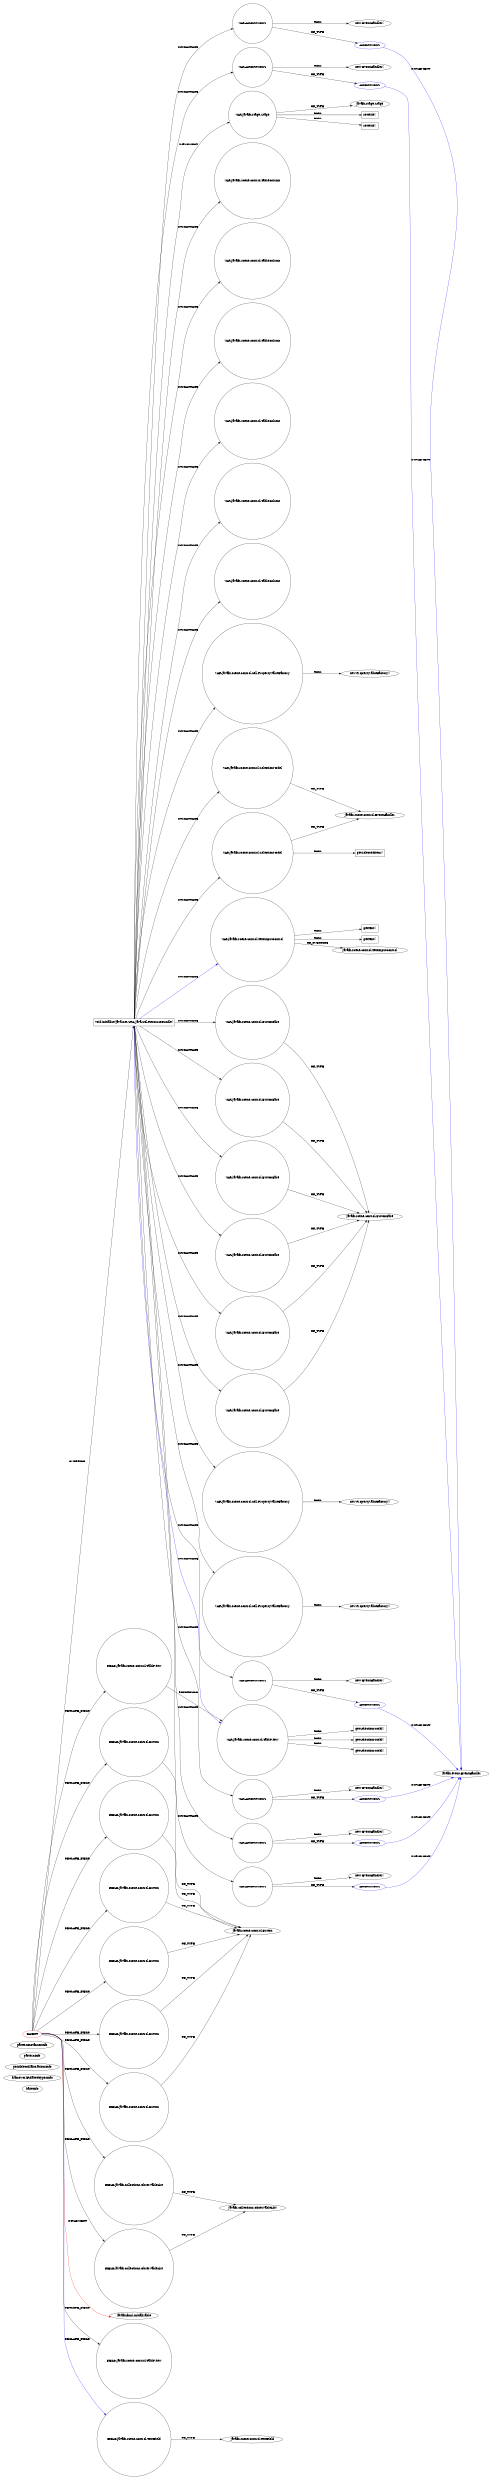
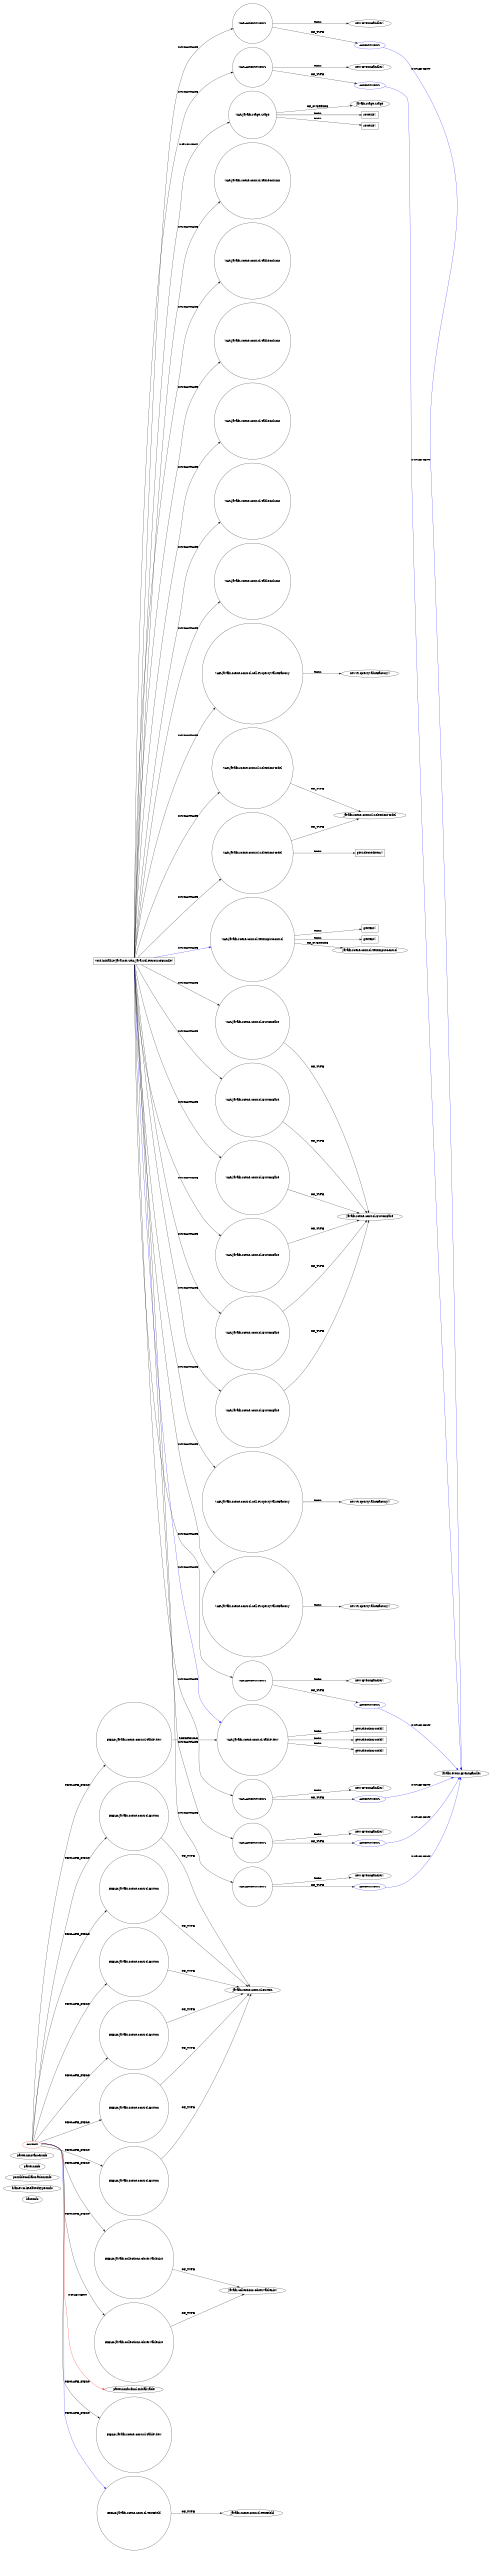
edge "VAR:javafx.stage.Stage" -> "javafx.stage.Stage": label "OF_TYPE" -> "OF_OVERRIDE"
node "javafx.scene.control.EventHandler": label "javafx.scene.control.EventHandler" -> "javafx.scene.control.SelectionModel"
edge "CLIENT" -> "void initialize(java.net.URL,java.util.ResourceBundle)": removed, label "OVERRIDE"
node "javafx.fxml.Initializable": label "javafx.fxml.Initializable" -> "patternInfo.fxml.Initializable"
